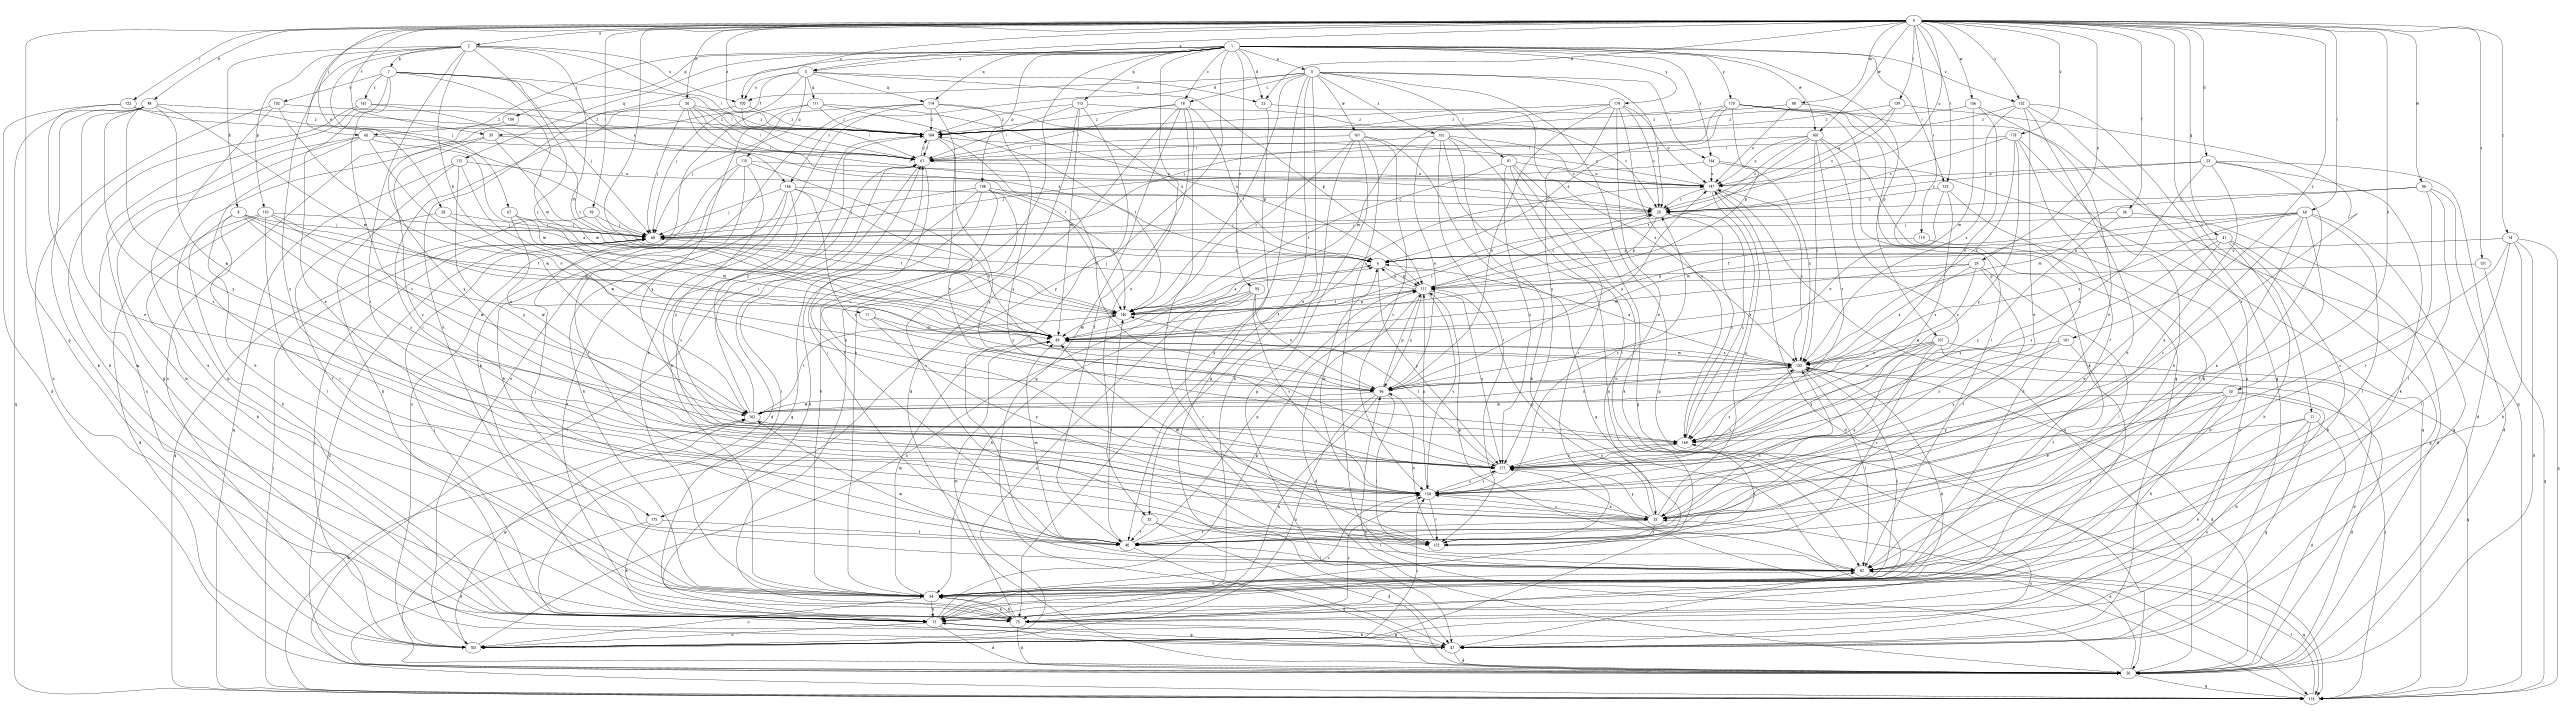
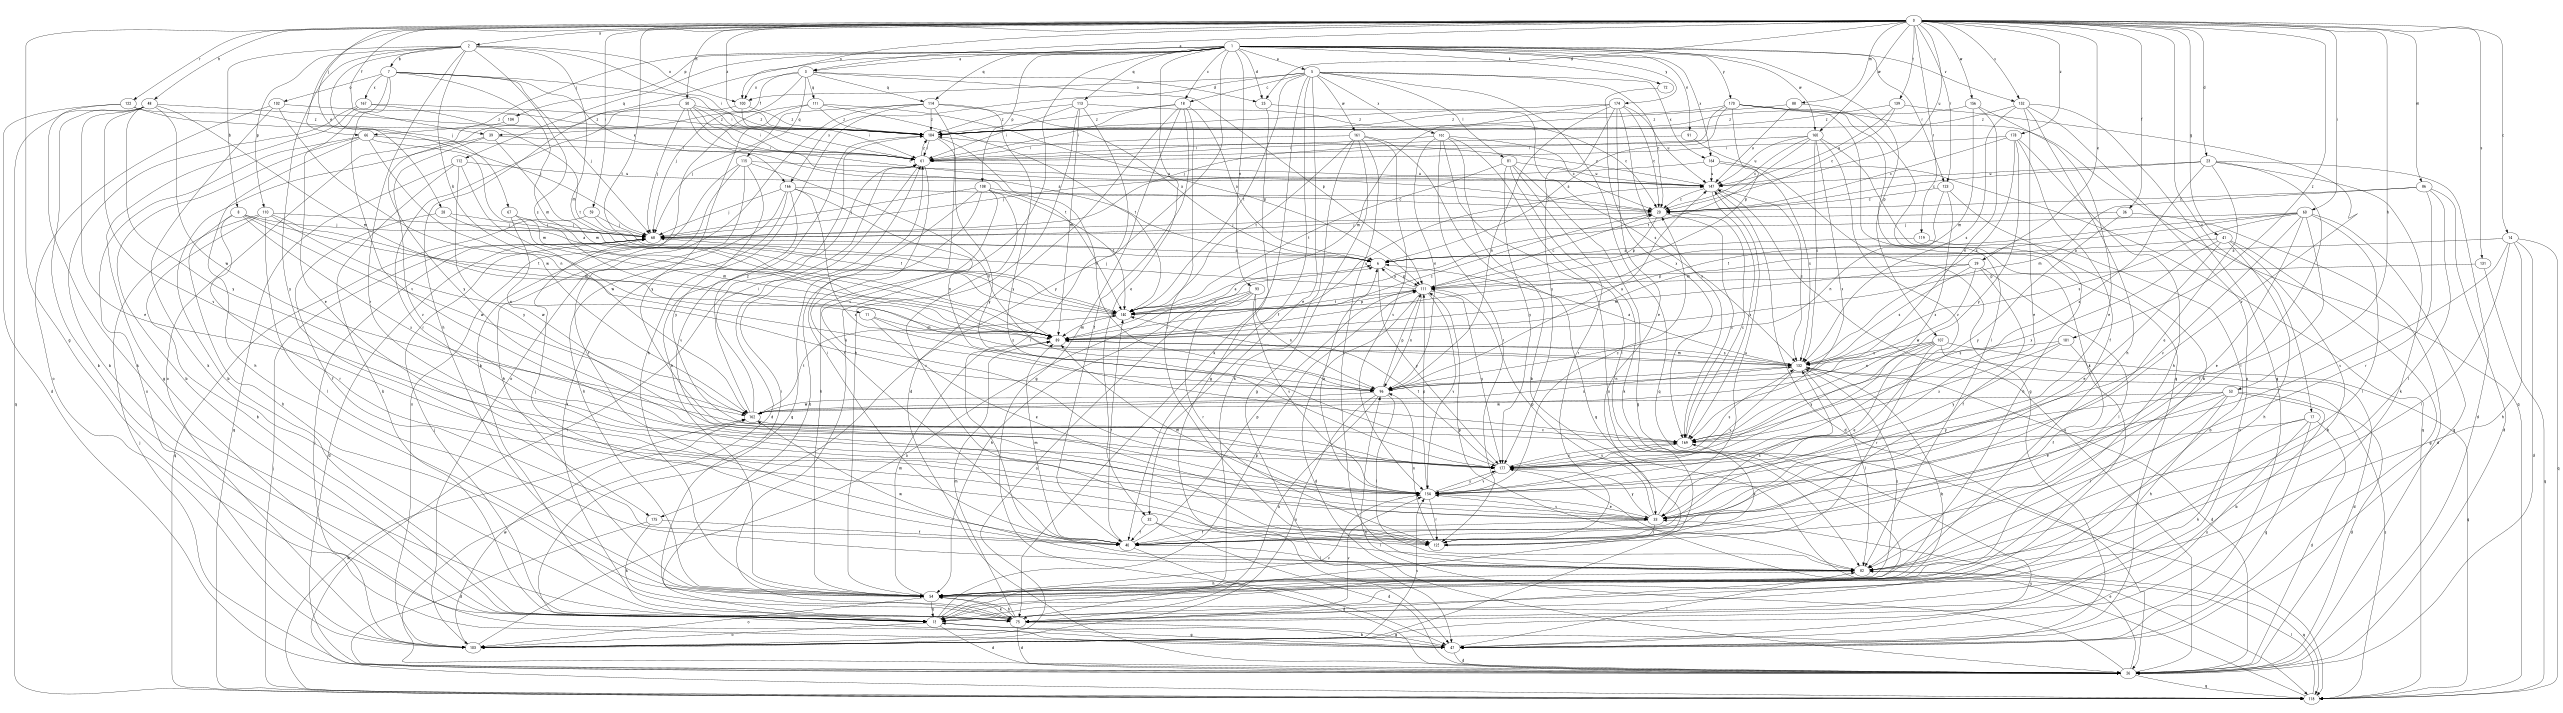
node "72": added
node "91": added
edge "122" -> "75": label "w" -> "k"
edge "110" -> "26": label "d" -> "j"
